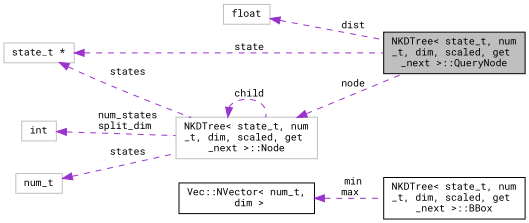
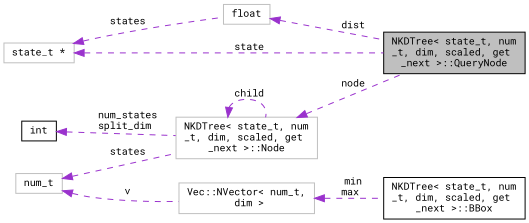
edge "NKDTree< state_t, num _t, dim, scaled, get _next >::Node" -> "state_t *": now "float" -> "state_t *"
node "int": color grey75 -> black
node "Vec::NVector< num_t, dim >": color black -> grey75
edge "Vec::NVector< num_t, dim >" -> "num_t": added, label "v"
